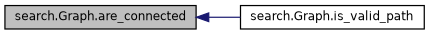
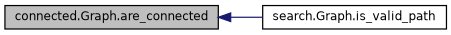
node "search.Graph.are_connected": label "search.Graph.are_connected" -> "connected.Graph.are_connected"
